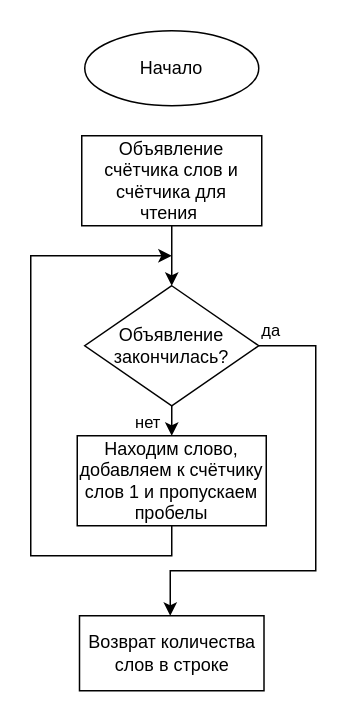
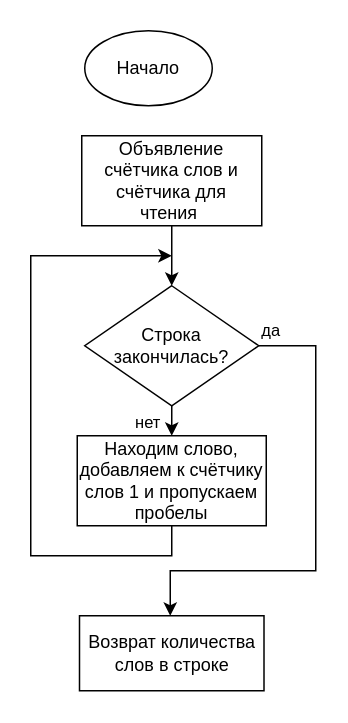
node "Начало": size 174x75 -> 128x75
node "Объявление закончилась?": label "Объявление закончилась?" -> "Строка закончилась?"
